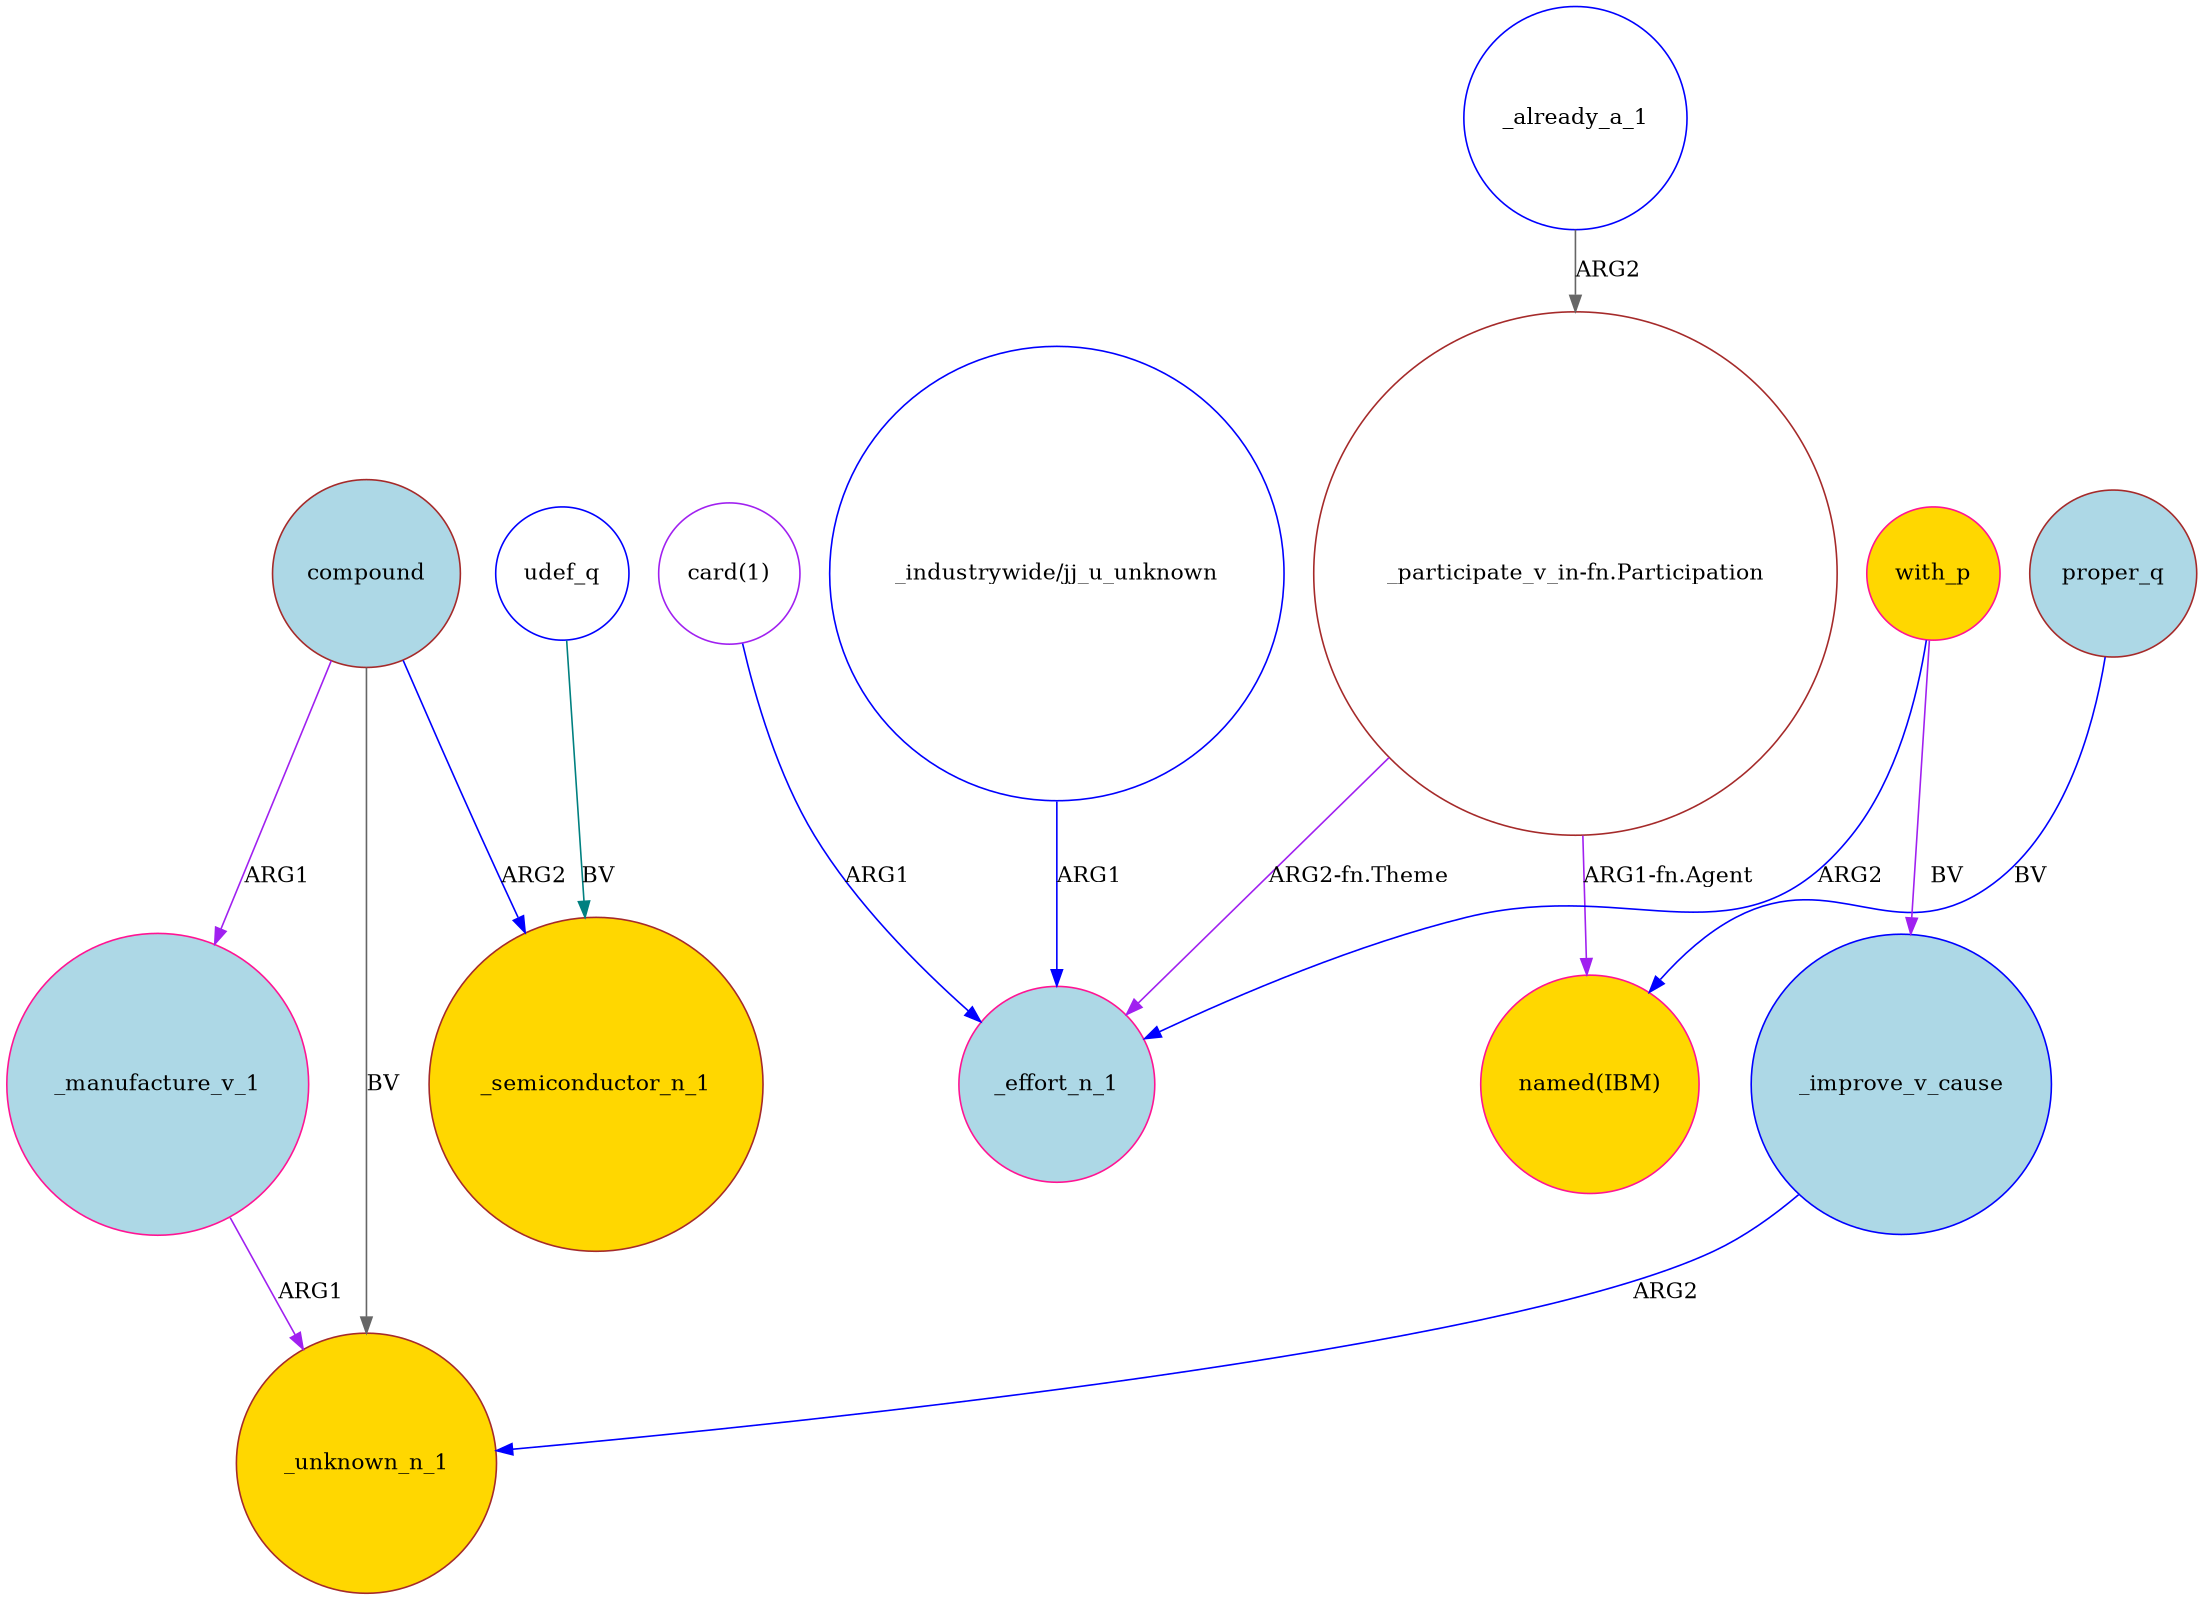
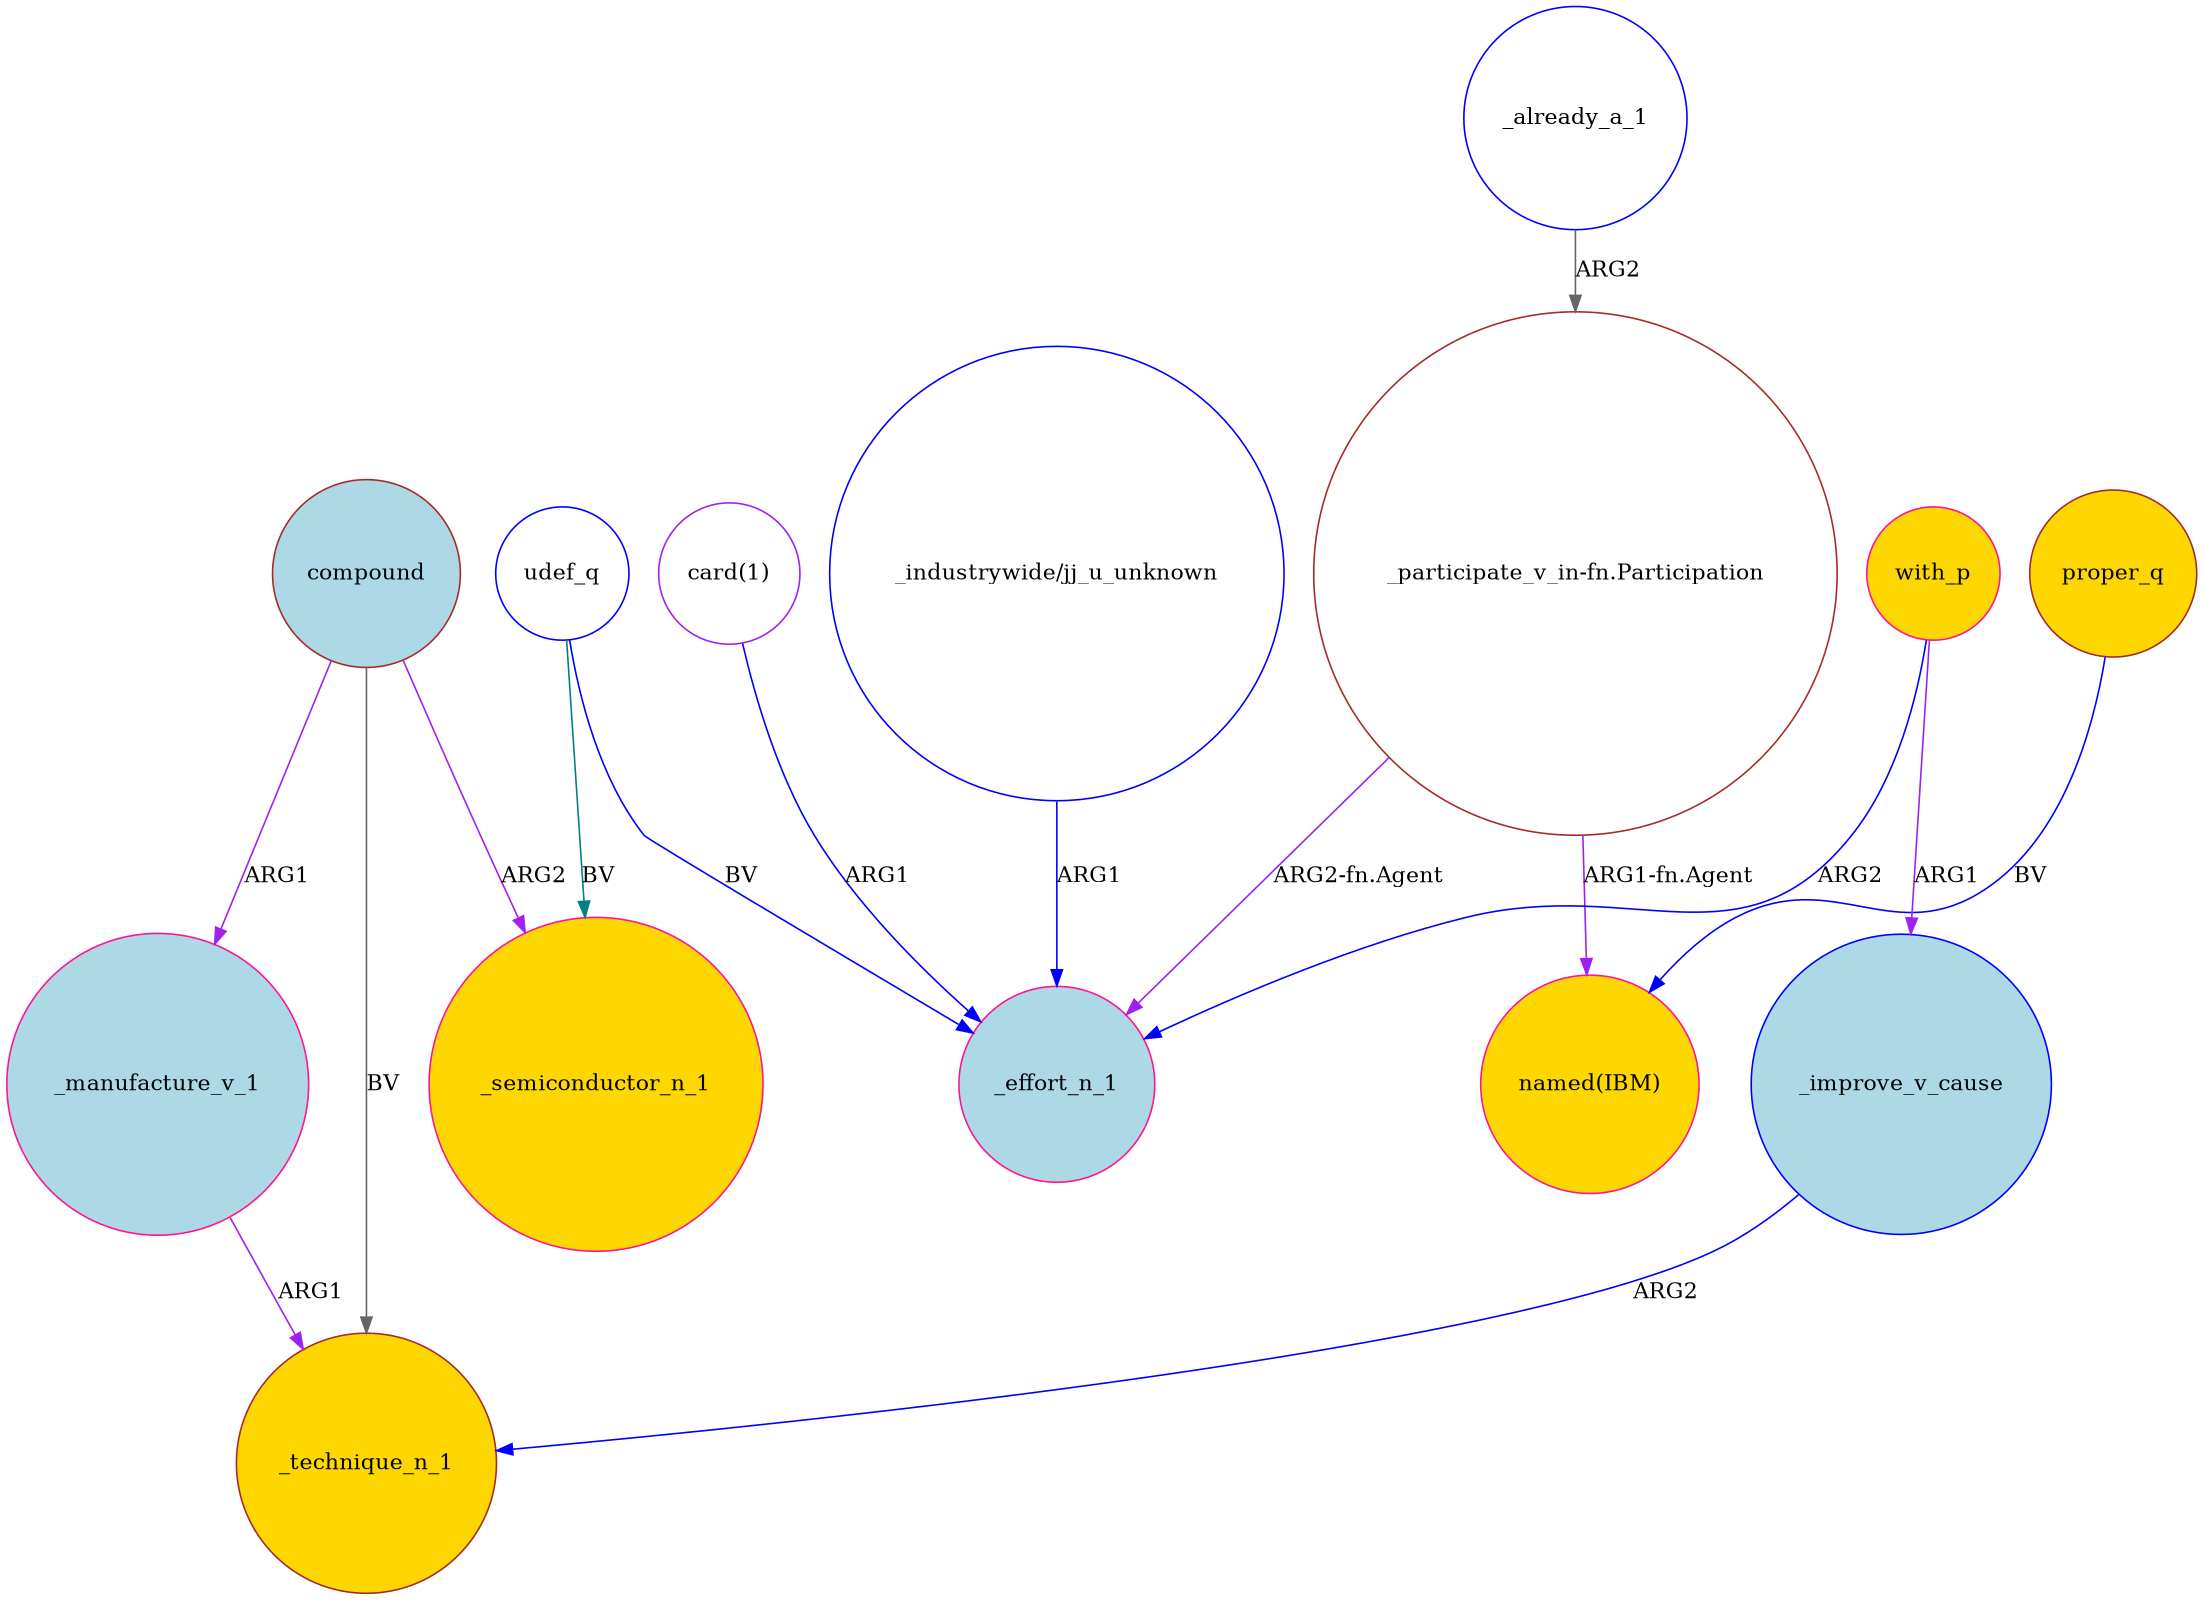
node "proper_q": fillcolor lightblue -> gold
edge "compound" -> "_semiconductor_n_1": color blue -> purple
edge "udef_q" -> "_effort_n_1": added, label "BV"
edge "_participate_v_in-fn.Participation" -> "_effort_n_1": label "ARG2-fn.Theme" -> "ARG2-fn.Agent"
edge "with_p" -> "_improve_v_cause": label "BV" -> "ARG1"
node "_semiconductor_n_1": color brown -> deeppink
node "_unknown_n_1": label "_unknown_n_1" -> "_technique_n_1"
